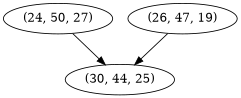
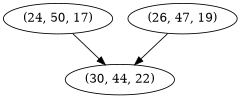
node "(24, 50, 27)": label "(24, 50, 27)" -> "(24, 50, 17)"
node "(30, 44, 25)": label "(30, 44, 25)" -> "(30, 44, 22)"
